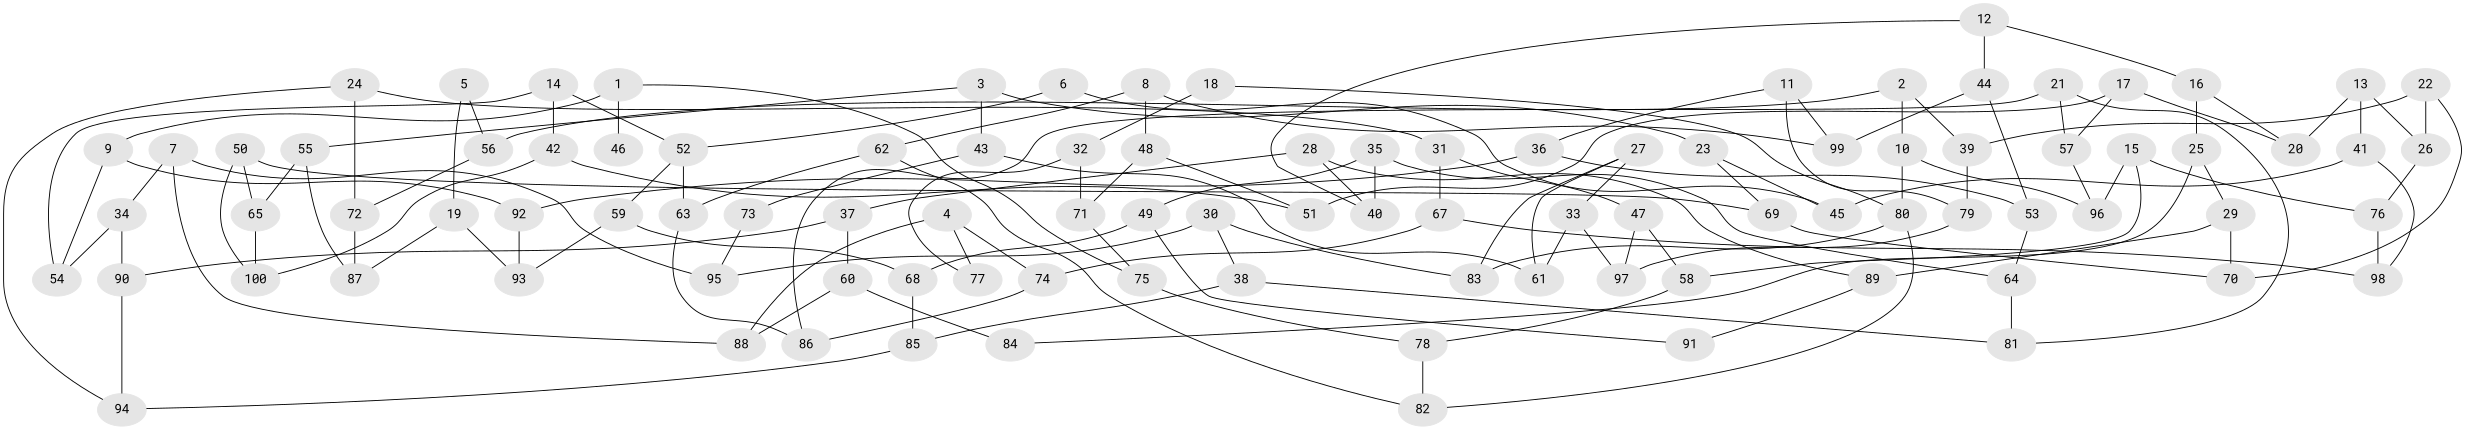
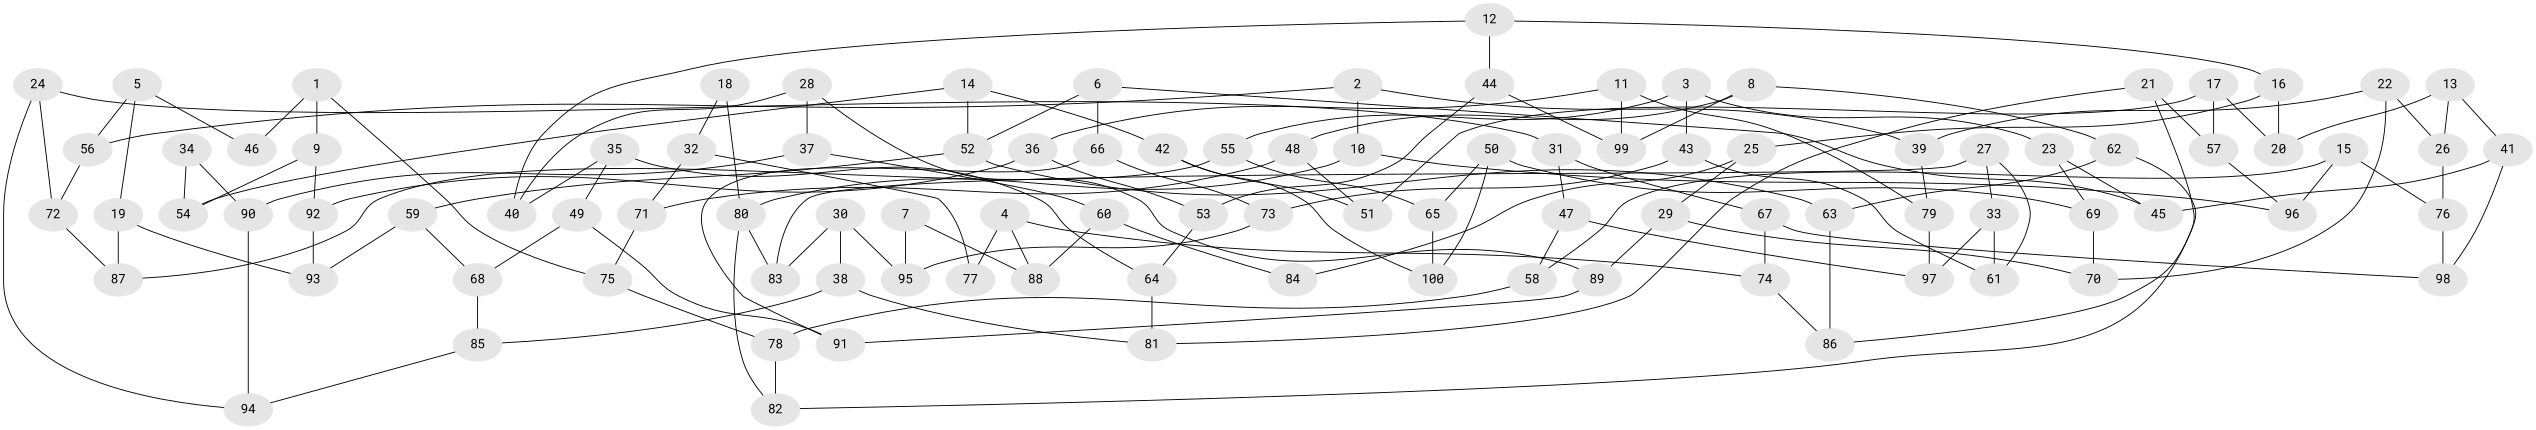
edge "5" -- "46": added
node "66": added
edge "7" -- "34": removed
